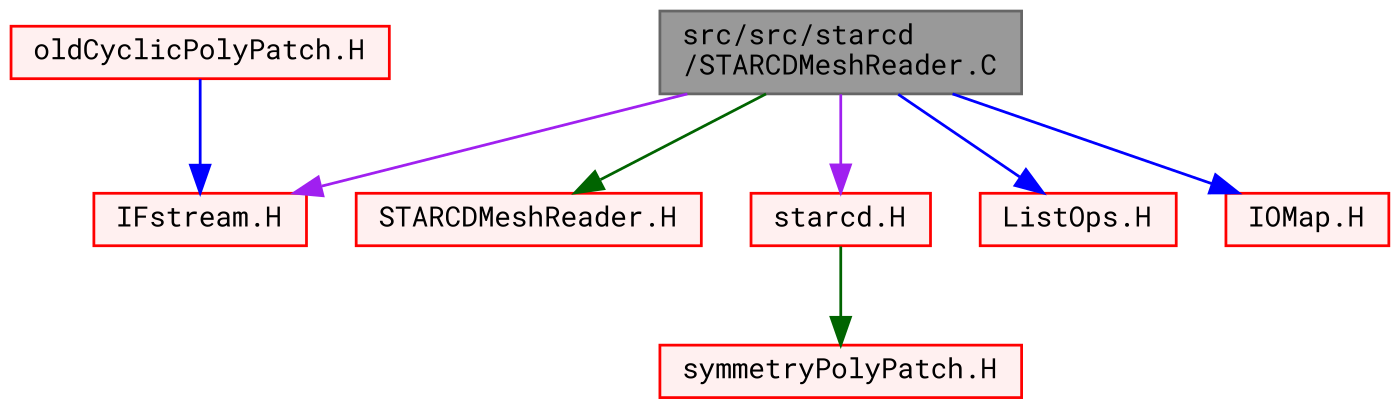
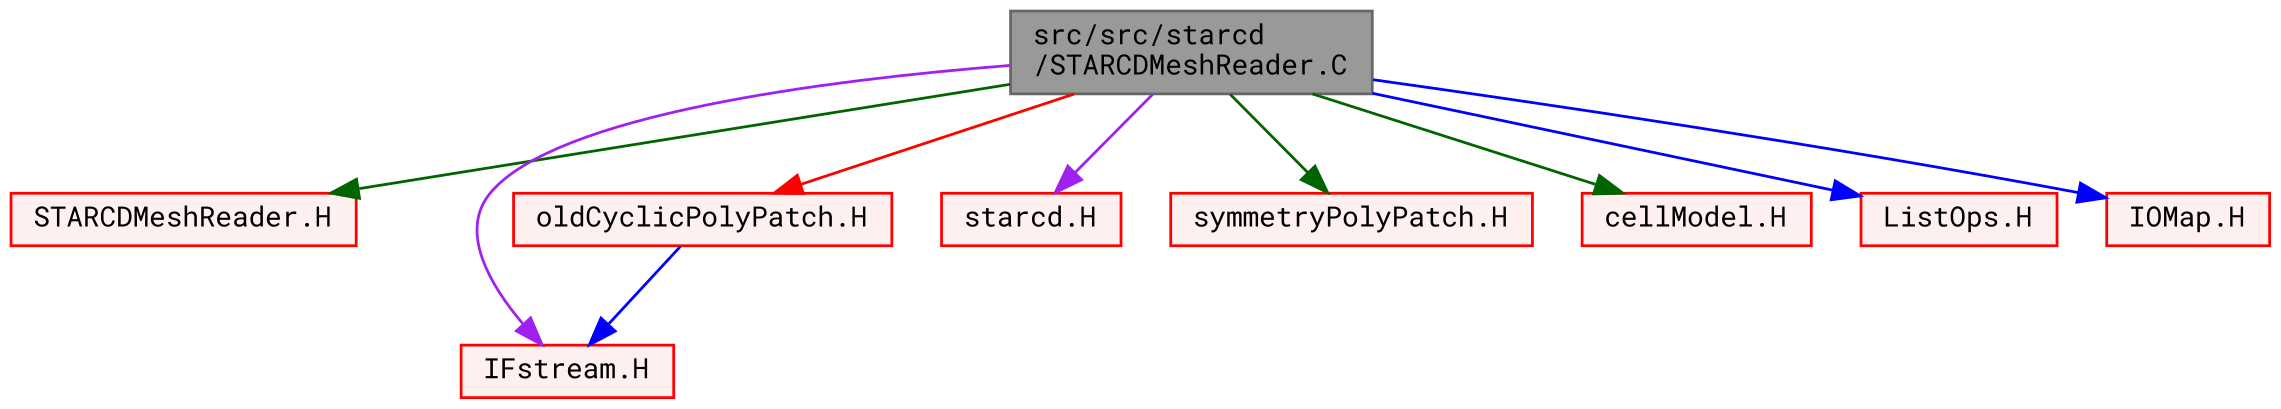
edge "src/src/starcd /STARCDMeshReader.C" -> "oldCyclicPolyPatch.H": added
node "cellModel.H": added
edge "starcd.H" -> "symmetryPolyPatch.H": now "src/src/starcd /STARCDMeshReader.C" -> "symmetryPolyPatch.H"
